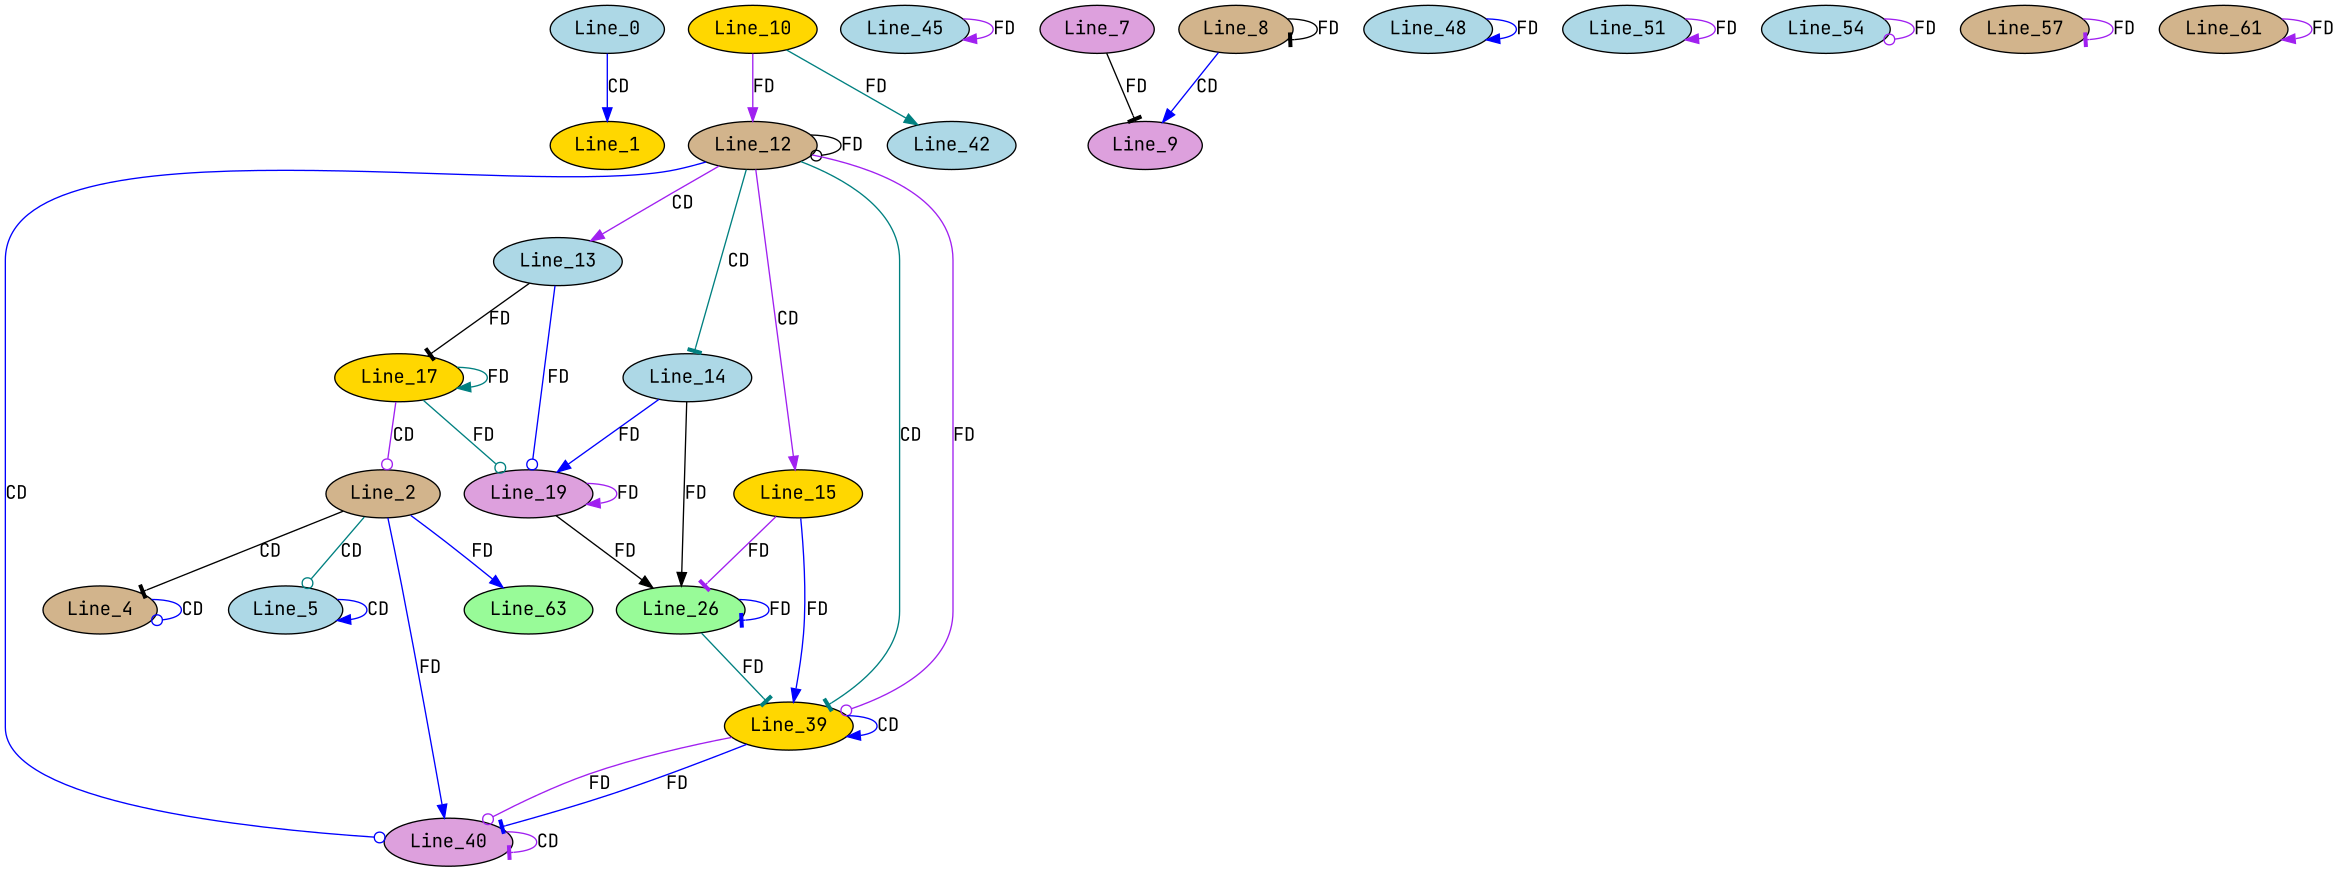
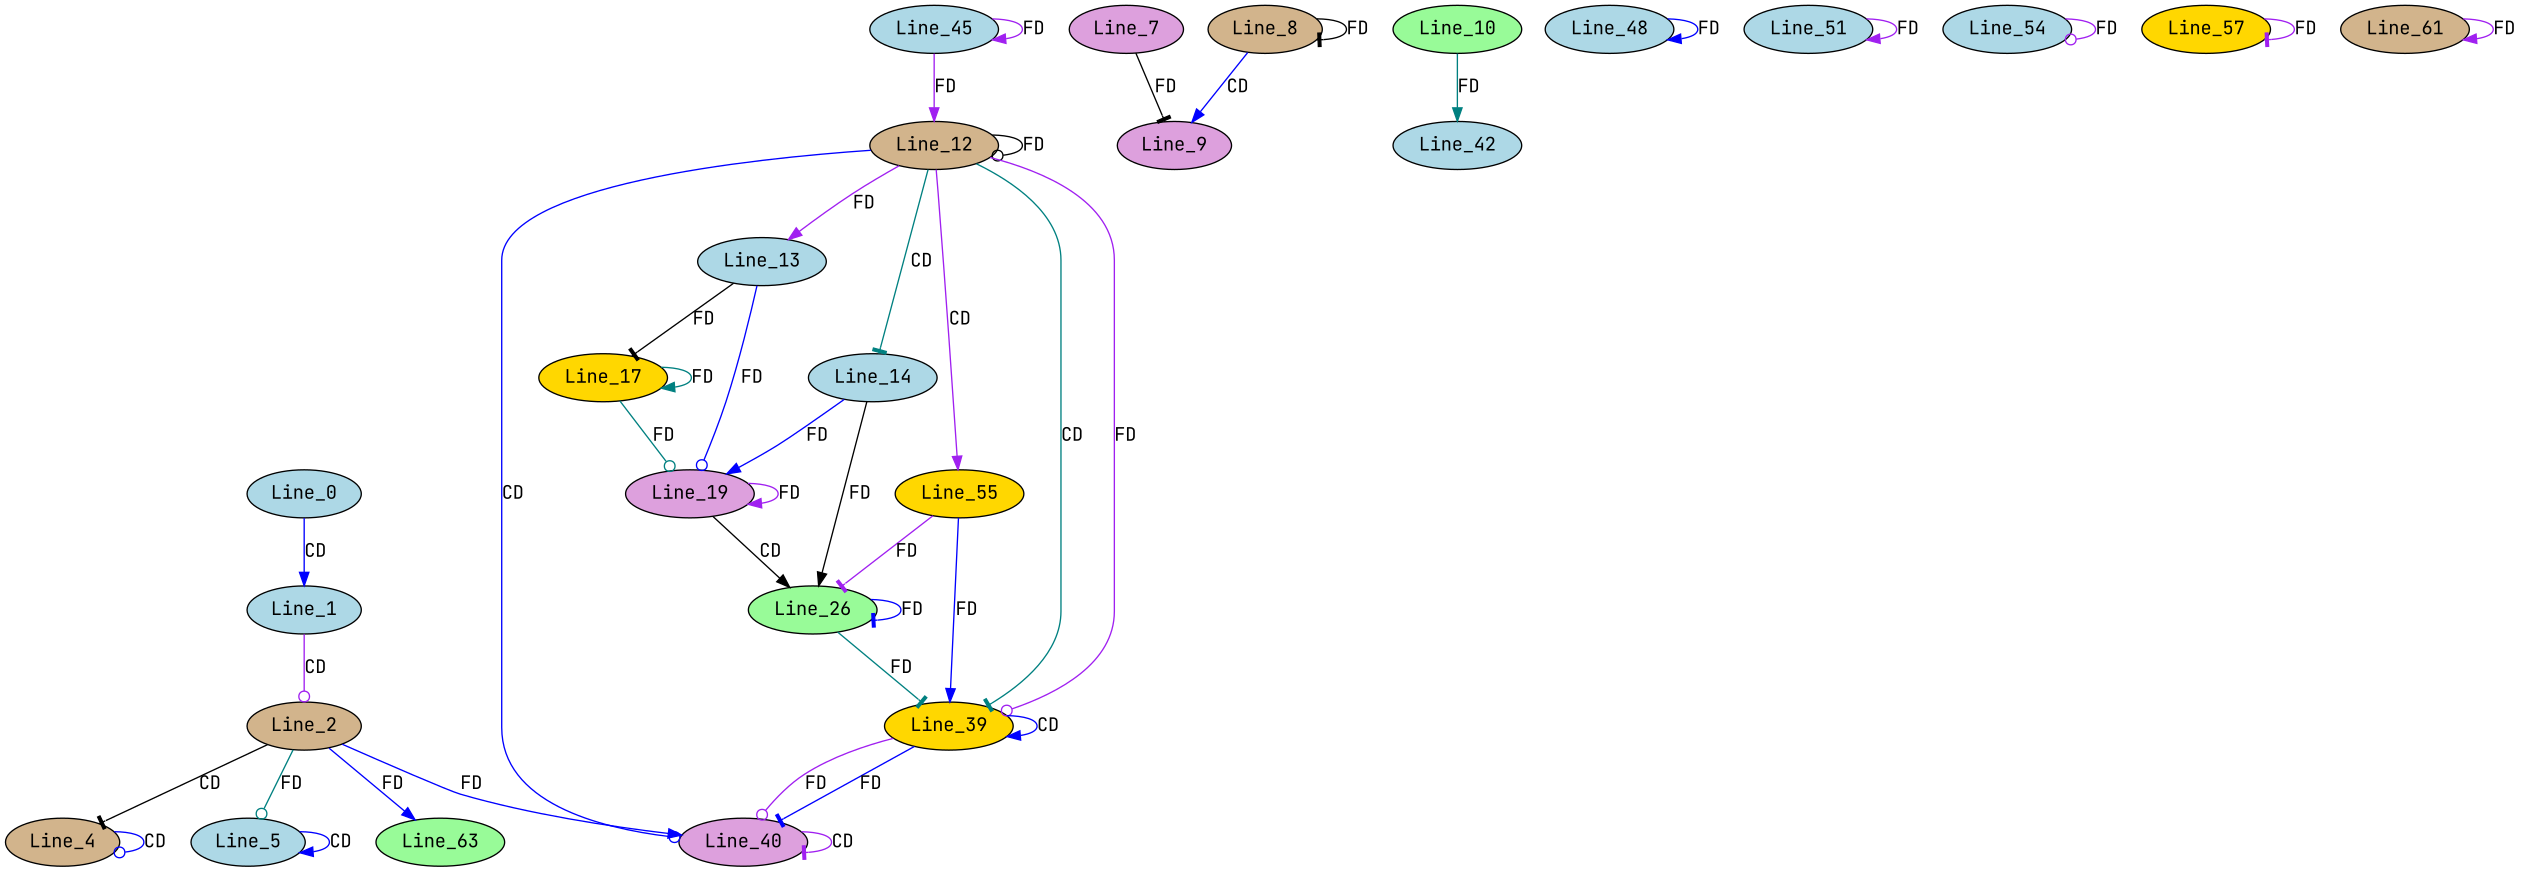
node "Line_10": fillcolor gold -> palegreen
node "Line_57": fillcolor tan -> gold
edge "Line_10" -> "Line_12": now "Line_45" -> "Line_12"
node "Line_1": fillcolor gold -> lightblue
edge "Line_12" -> "Line_13": label "CD" -> "FD"
edge "Line_17" -> "Line_2": now "Line_1" -> "Line_2"
node "Line_15": label "Line_15" -> "Line_55"
edge "Line_2" -> "Line_5": label "CD" -> "FD"
edge "Line_19" -> "Line_26": label "FD" -> "CD"
